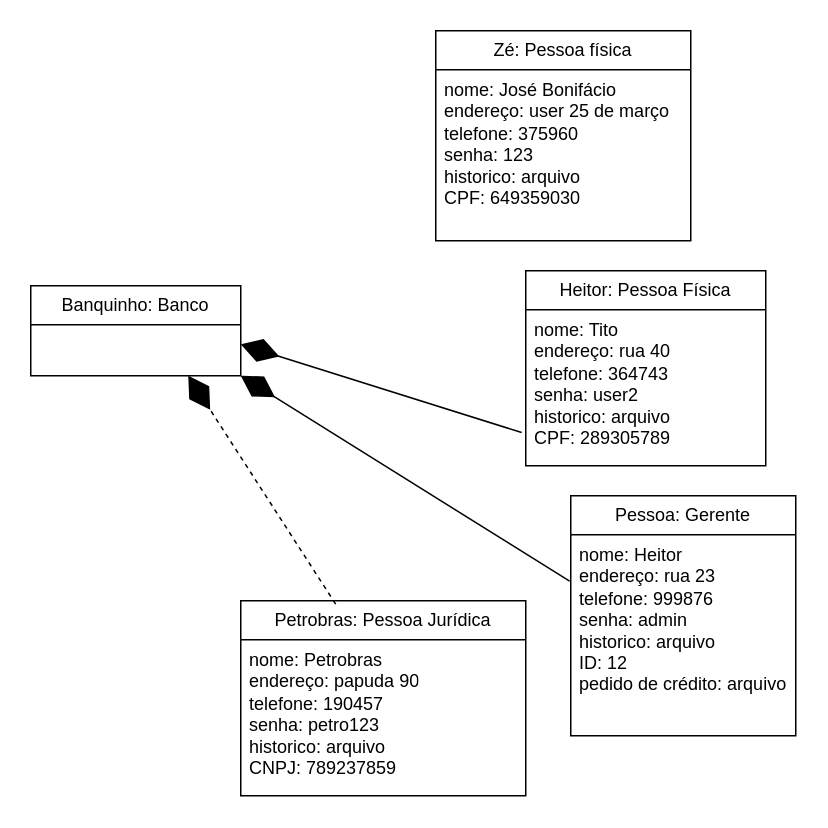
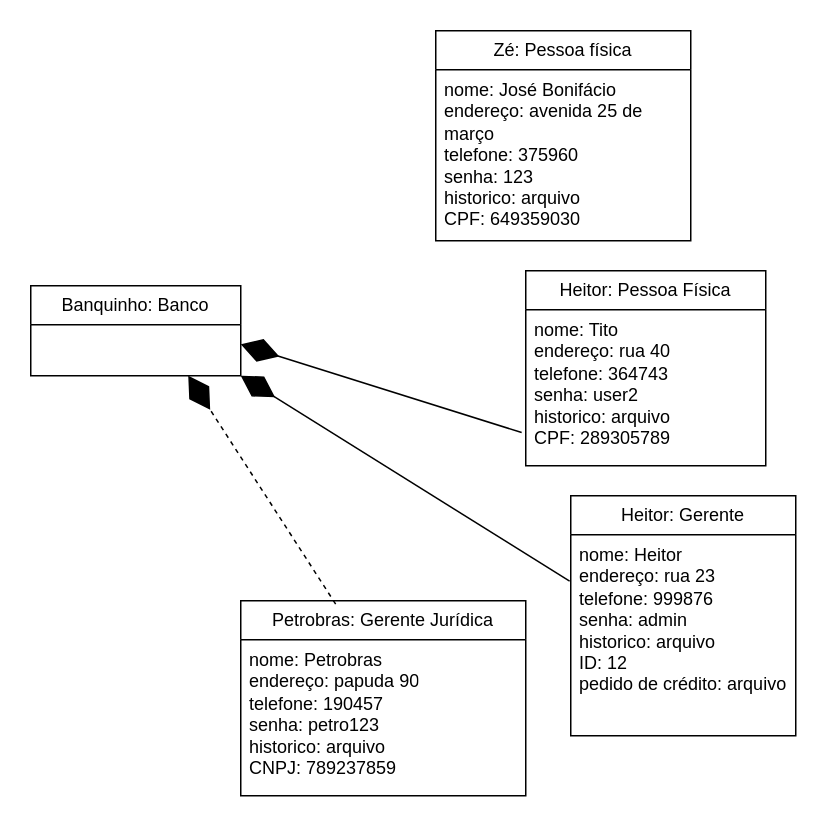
node "nome: José Bonifácioendereço: user 25 de marçotelefone: 375960senha: 123historico: arquivo CPF: 649359030": label "nome: José Bonifácioendereço: user 25 de marçotelefone: 375960senha: 123historico: arquivo CPF: 649359030" -> "nome: José Bonifácioendereço: avenida 25 de marçotelefone: 375960senha: 123historico: arquivo CPF: 649359030"
node "Pessoa: Gerente": label "Pessoa: Gerente" -> "Heitor: Gerente"
node "Petrobras: Pessoa Jurídica": label "Petrobras: Pessoa Jurídica" -> "Petrobras: Gerente Jurídica"
